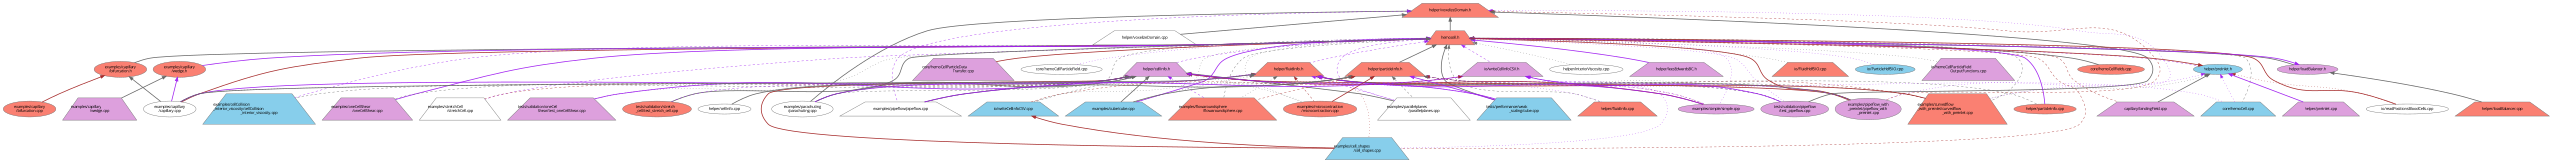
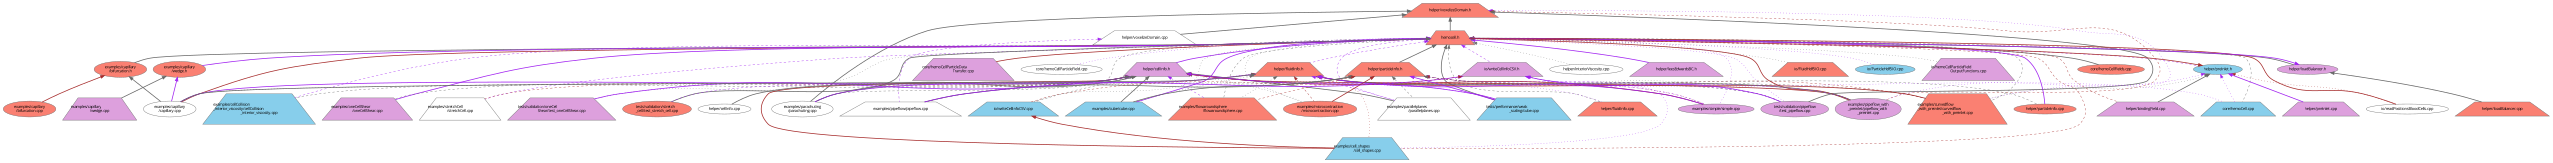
edge "examples/pipeflow/pipeflow.cpp" -> "helper/voxelizeDomain.h": now "examples/pipeflow/pipeflow.cpp" -> "helper/voxelizeDomain.cpp"
edge "helper/cellInfo.h" -> "hemocell.h": style dashed -> bold
node "capillary/bindingField.cpp": label "capillary/bindingField.cpp" -> "helper/bindingField.cpp"
